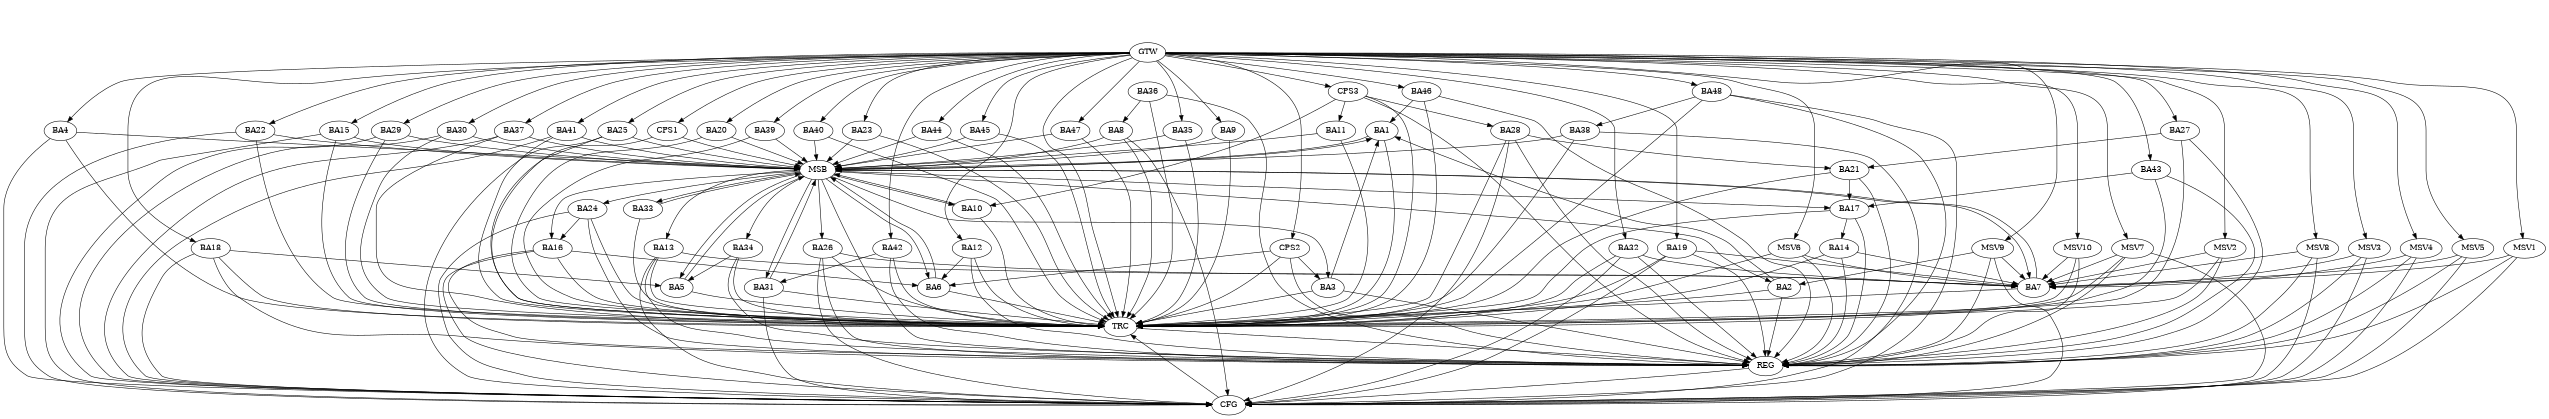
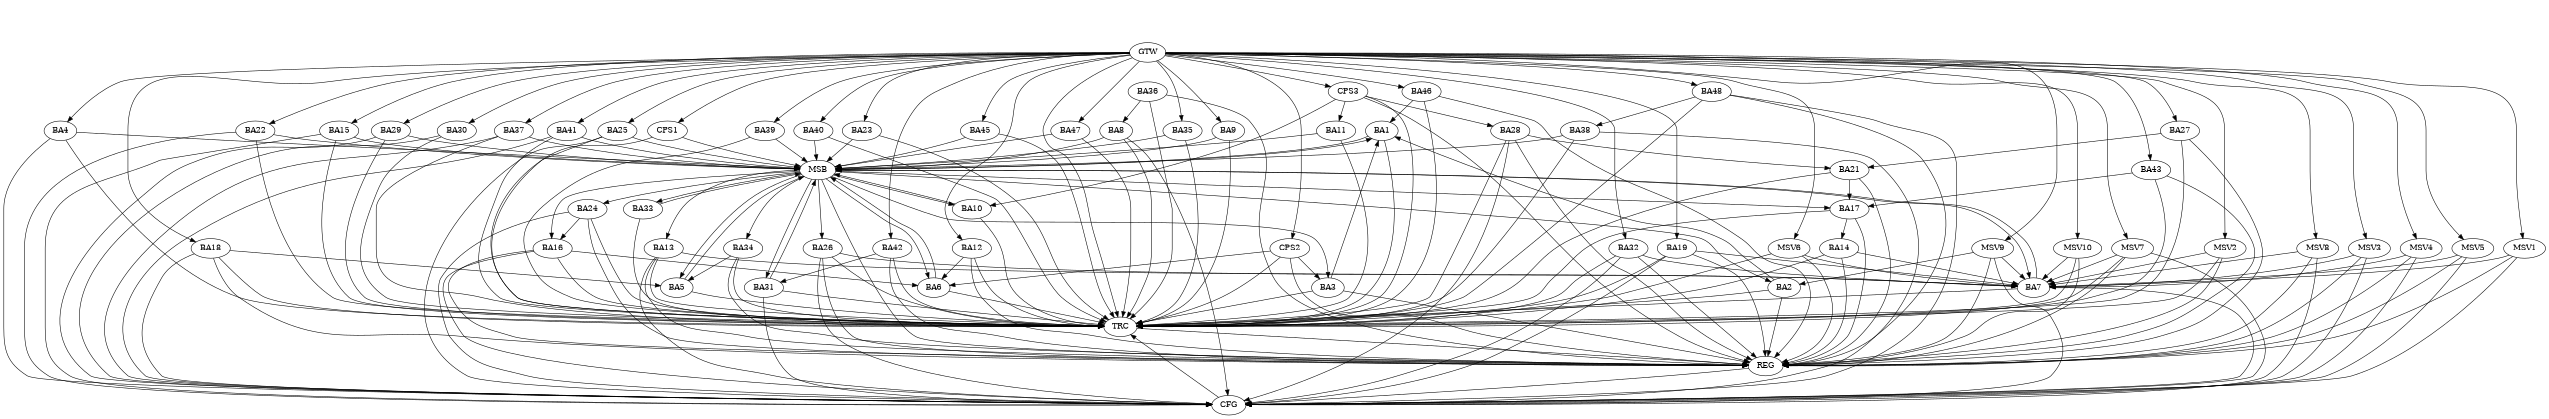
node "BA20": removed
node "BA44": removed
edge "BA30" -> "MSB": removed
edge "BA7" -> "CFG": added
